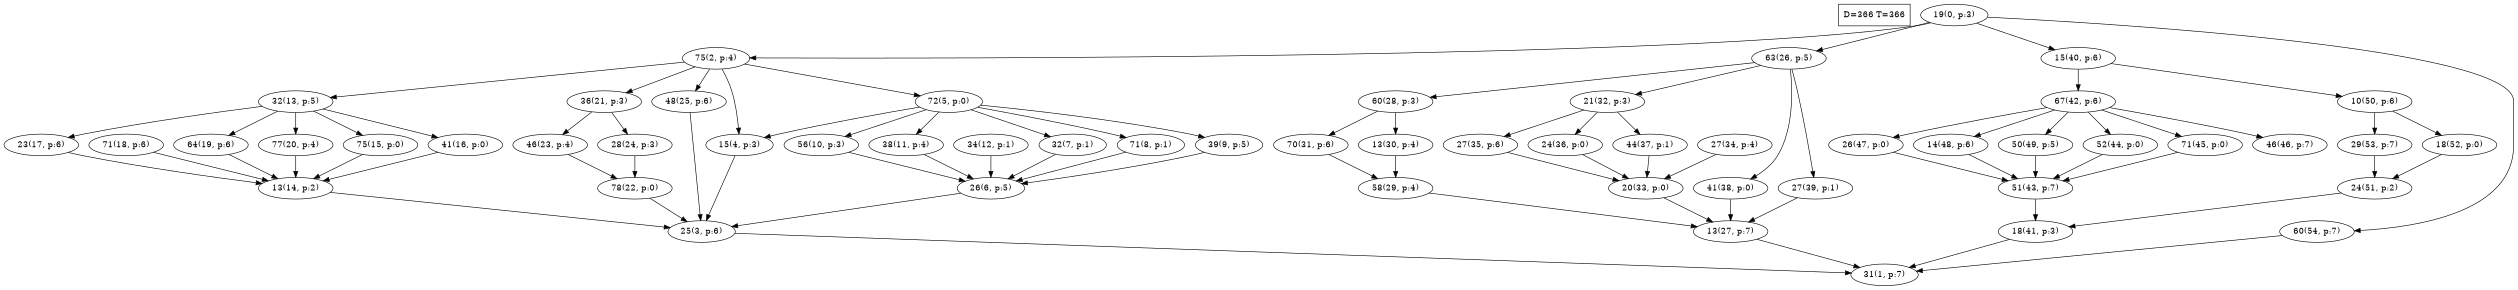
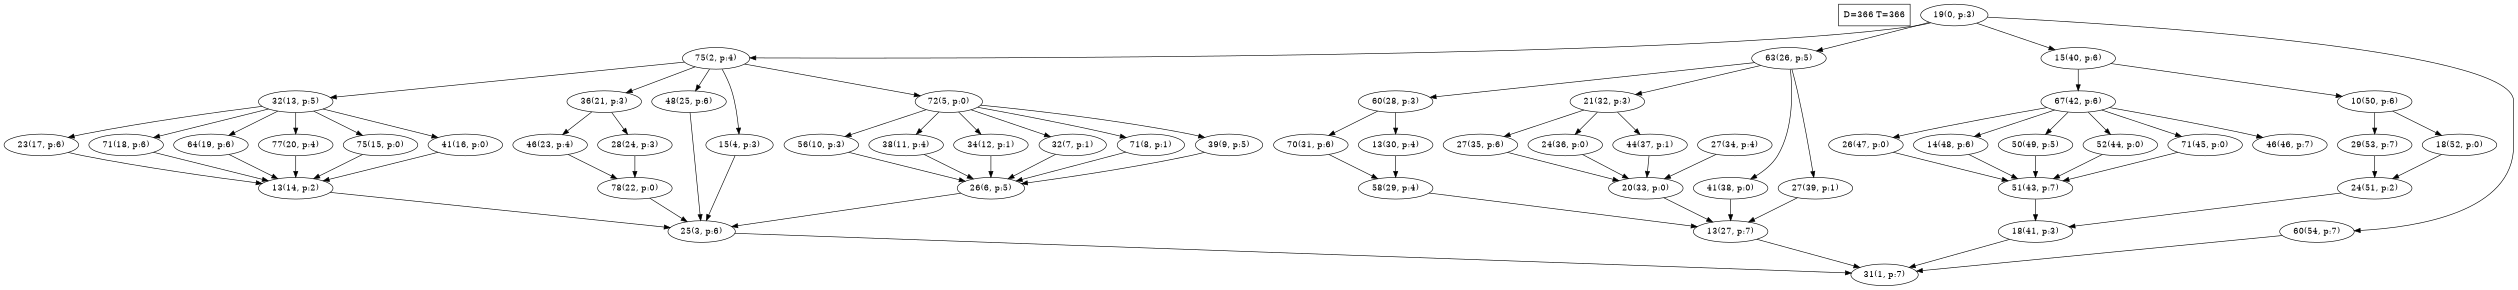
edge "72(5, p:0)" -> "15(4, p:3)": now "72(5, p:0)" -> "34(12, p:1)"
edge "32(13, p:5)" -> "71(18, p:6)": added
